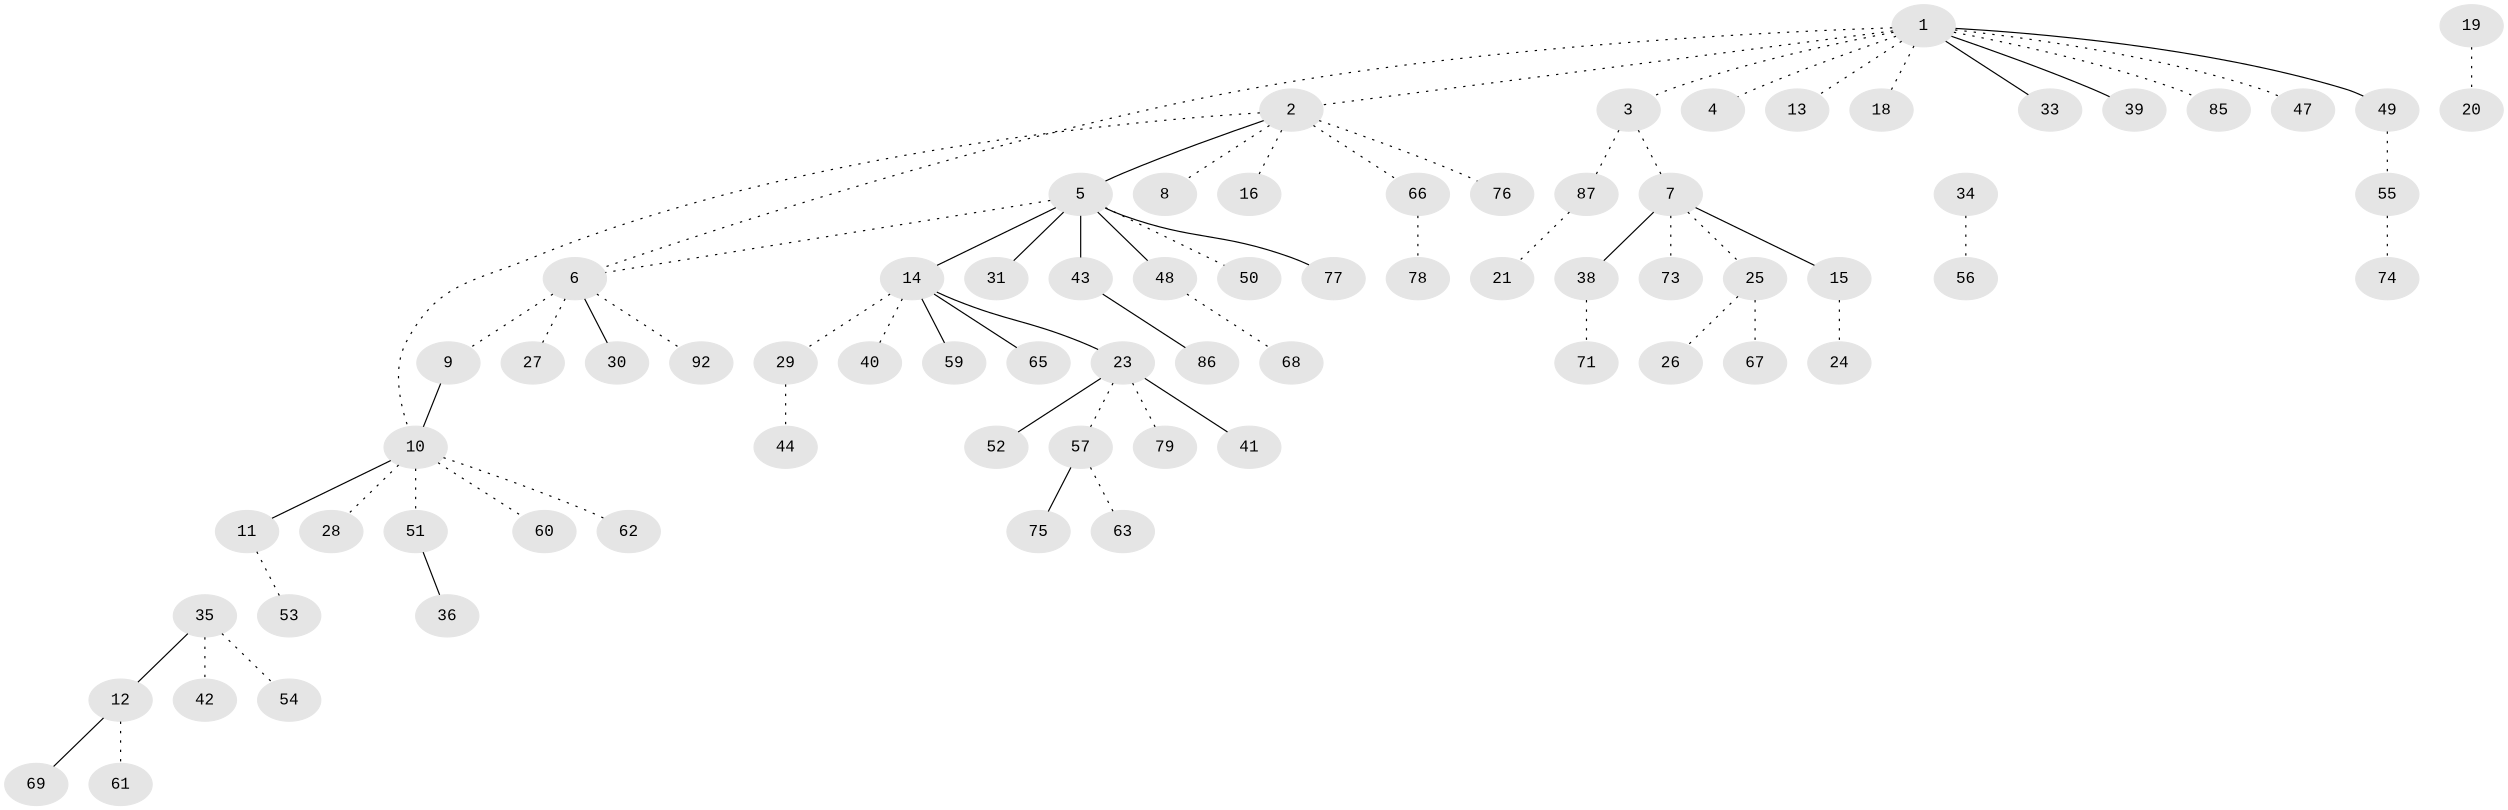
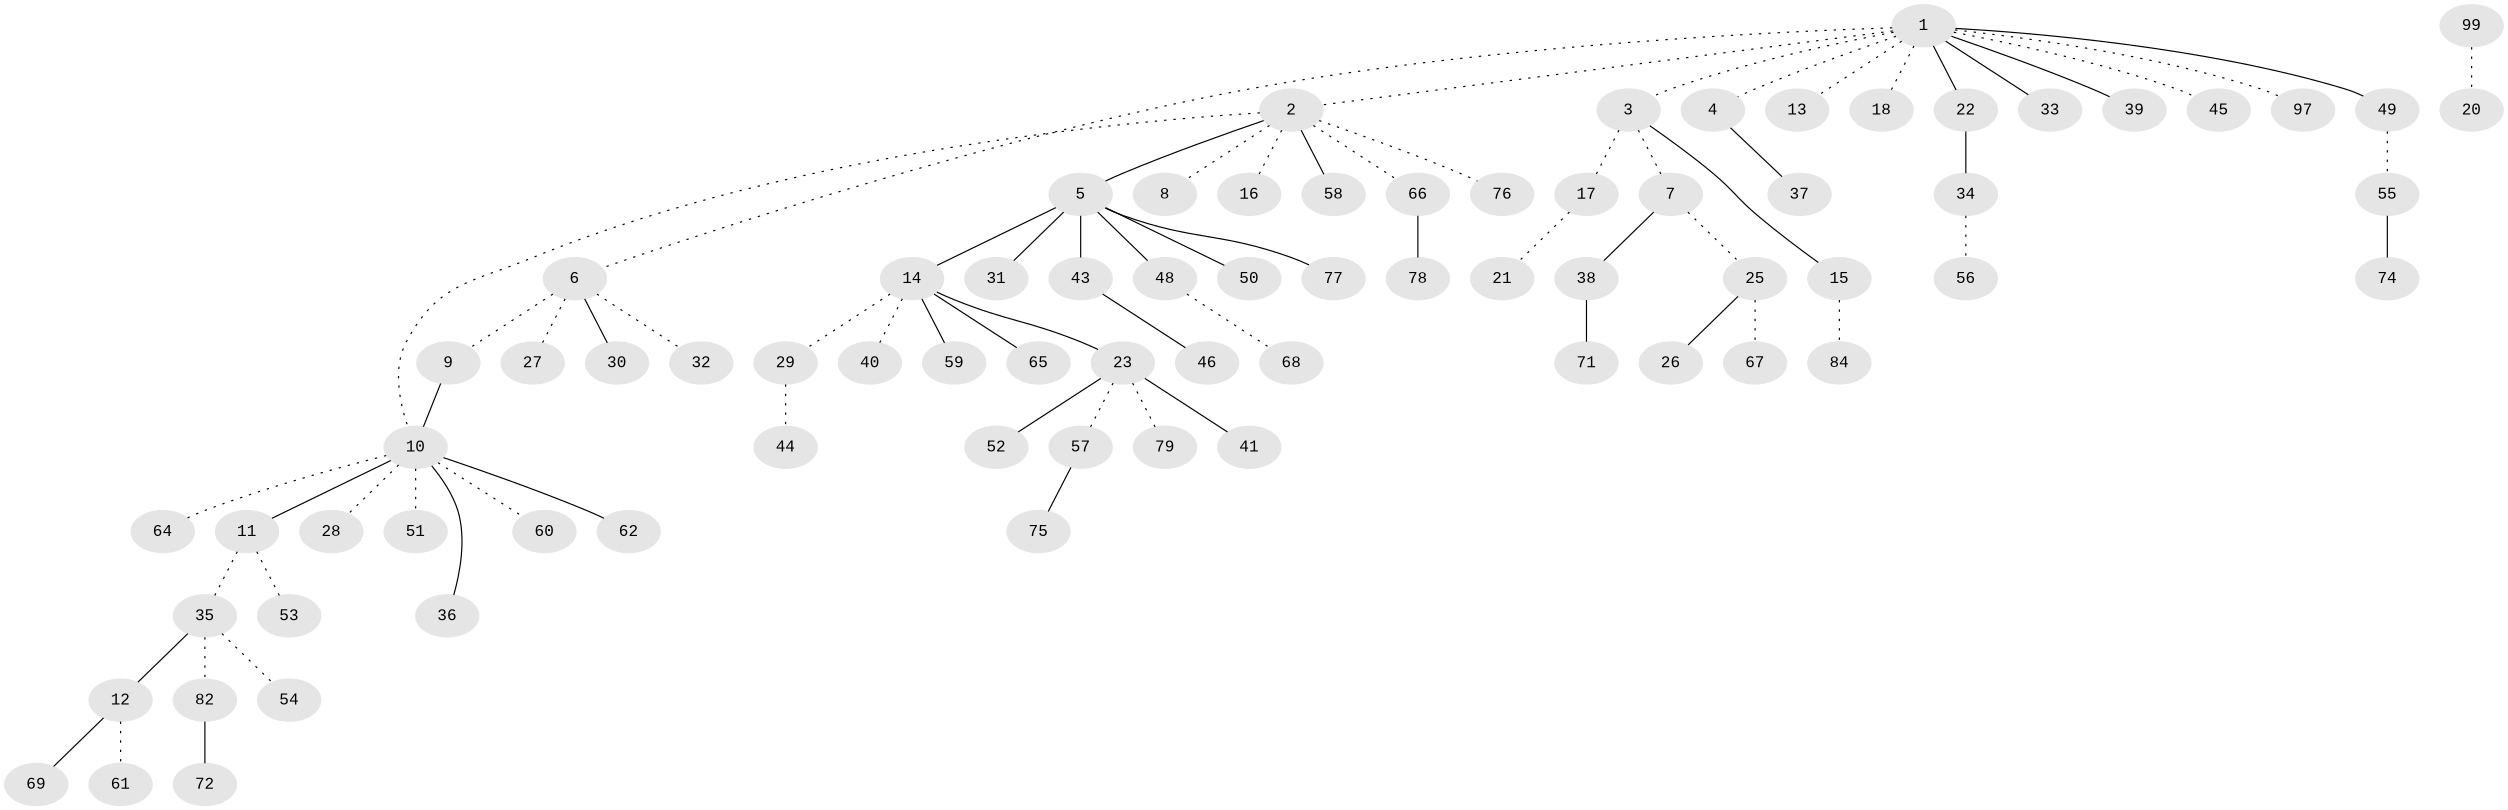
node "19": label "19" -> "99"
node "22": added
node "85": label "85" -> "45"
node "47": label "47" -> "97"
node "58": added
node "87": label "87" -> "17"
node "37": added
edge "5" -- "50": style dotted -> solid
edge "7" -- "15": now "3" -- "15"
edge "5" -- "6": removed
edge "66" -- "78": style dotted -> solid
edge "55" -- "74": style dotted -> solid
node "73": removed
edge "38" -- "71": style dotted -> solid
edge "25" -- "26": style dotted -> solid
node "92": label "92" -> "32"
node "86": label "86" -> "46"
node "24": label "24" -> "84"
edge "10" -- "62": style dotted -> solid
node "64": added
node "63": removed
edge "51" -- "36": now "10" -- "36"
edge "11" -- "35": added
node "42": label "42" -> "82"
node "72": added
